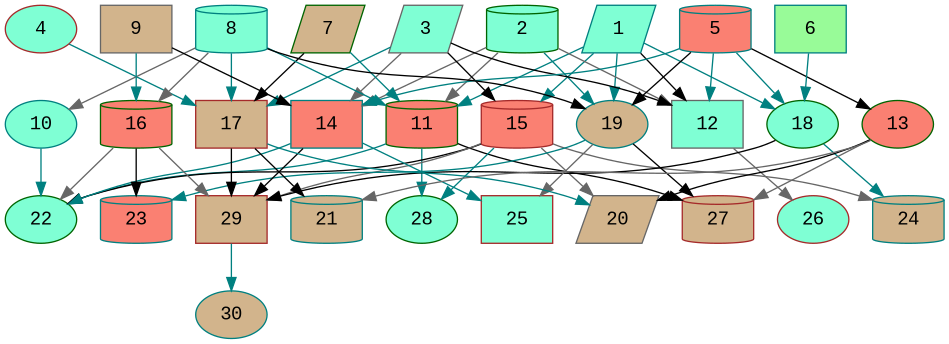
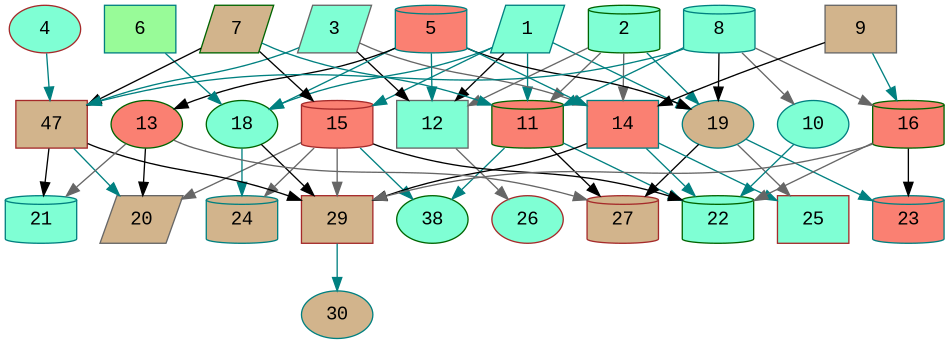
edge "3" -> "15": now "7" -> "15"
node "17": label "17" -> "47"
node "22": shape ellipse -> cylinder
node "21": fillcolor tan -> aquamarine
node "28": label "28" -> "38"
